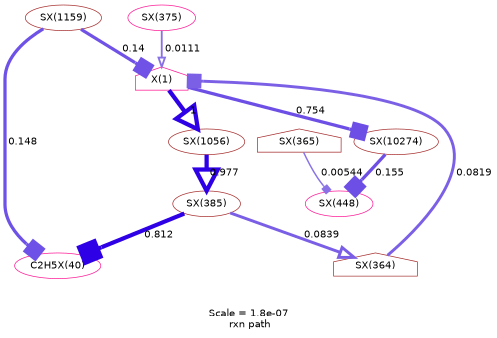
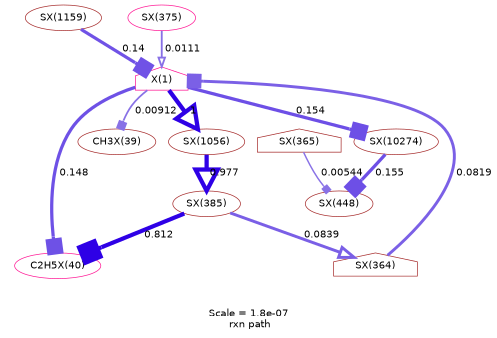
edge "X(1)" -> "SX(10274)": label " 0.754" -> " 0.154"
edge "SX(1159)" -> "C2H5X(40)": now "X(1)" -> "C2H5X(40)"
node "CH3X(39)": added
node "SX(448)": color deeppink -> brown
